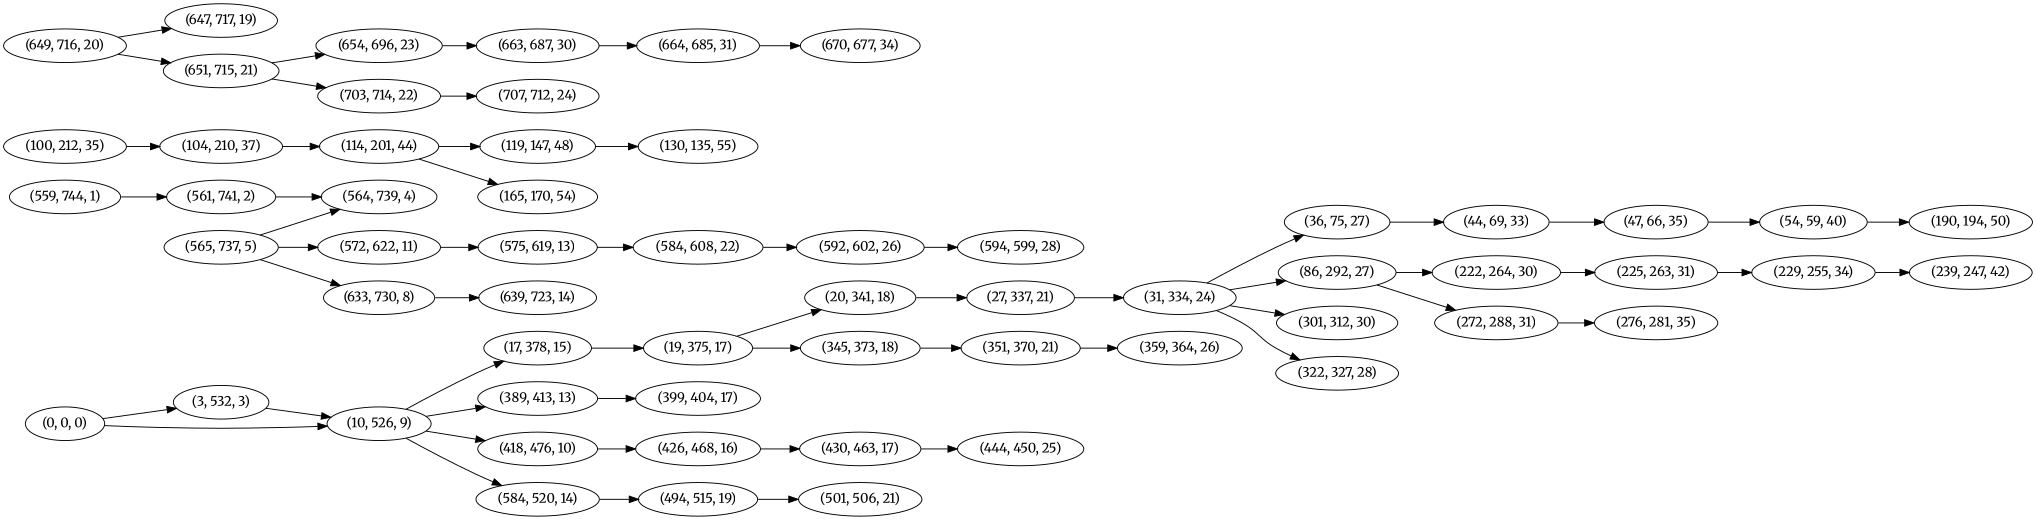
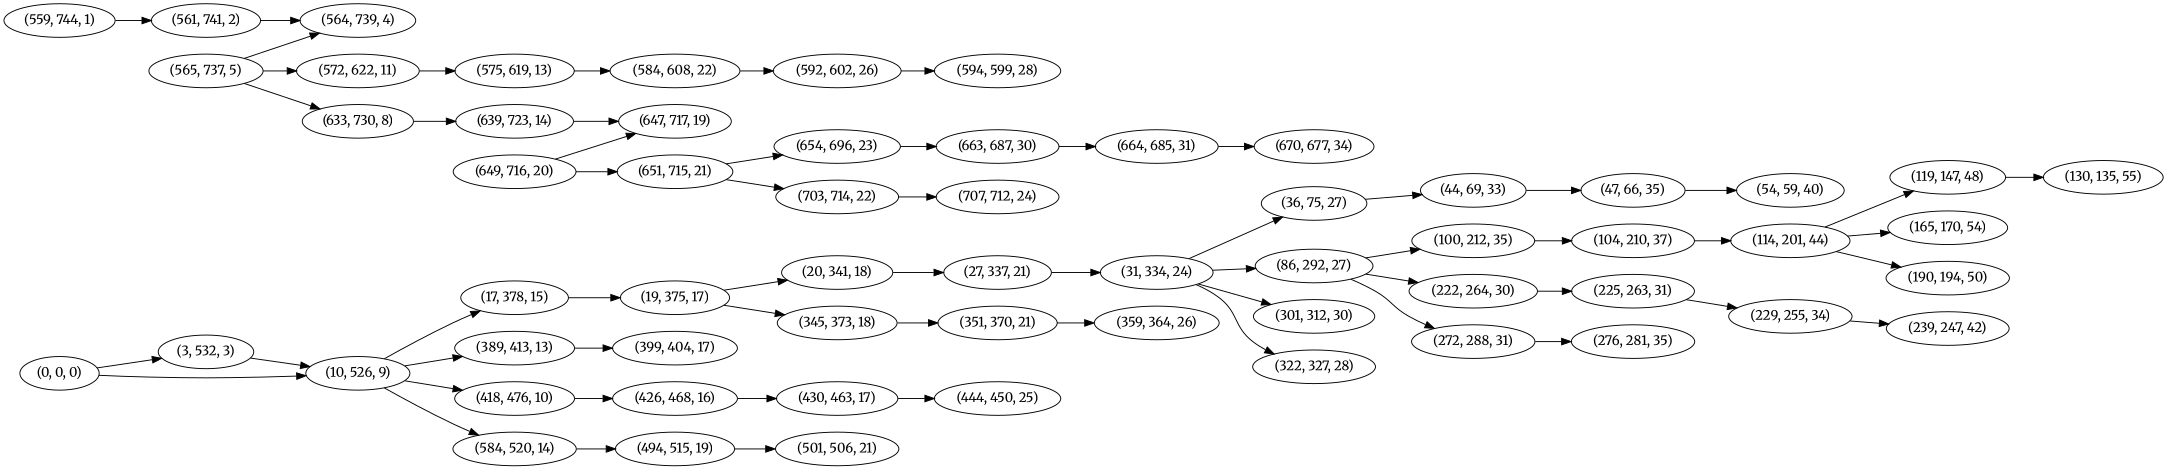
edge "(639, 723, 14)" -> "(647, 717, 19)": added
edge "(54, 59, 40)" -> "(190, 194, 50)": now "(114, 201, 44)" -> "(190, 194, 50)"
edge "(86, 292, 27)" -> "(100, 212, 35)": added
